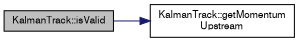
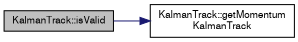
node "KalmanTrack::getMomentum Upstream": label "KalmanTrack::getMomentum Upstream" -> "KalmanTrack::getMomentum KalmanTrack"
